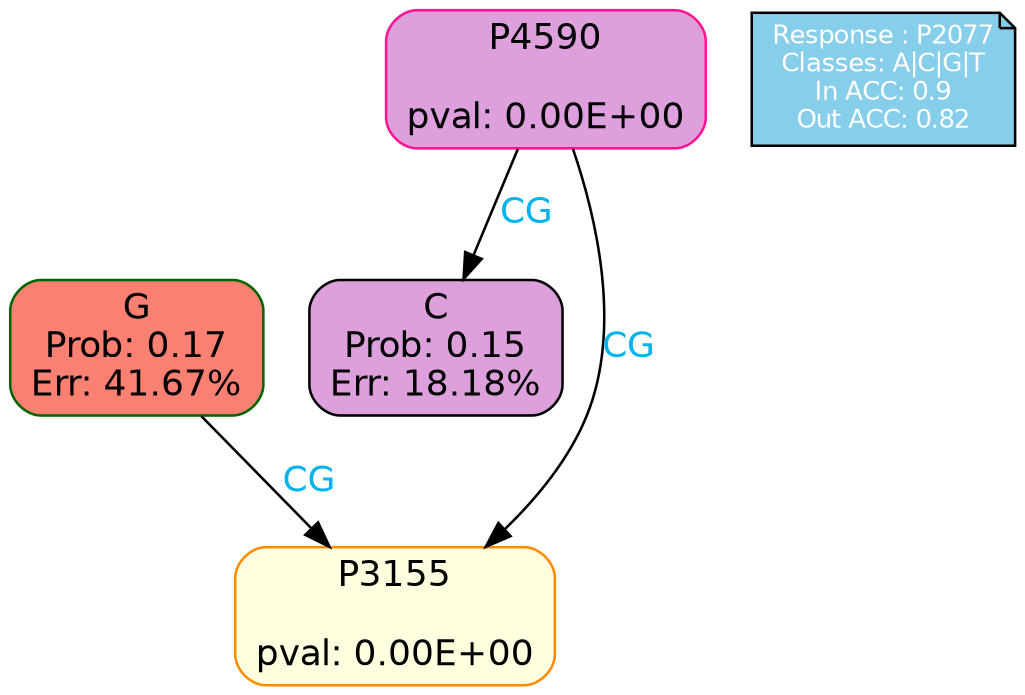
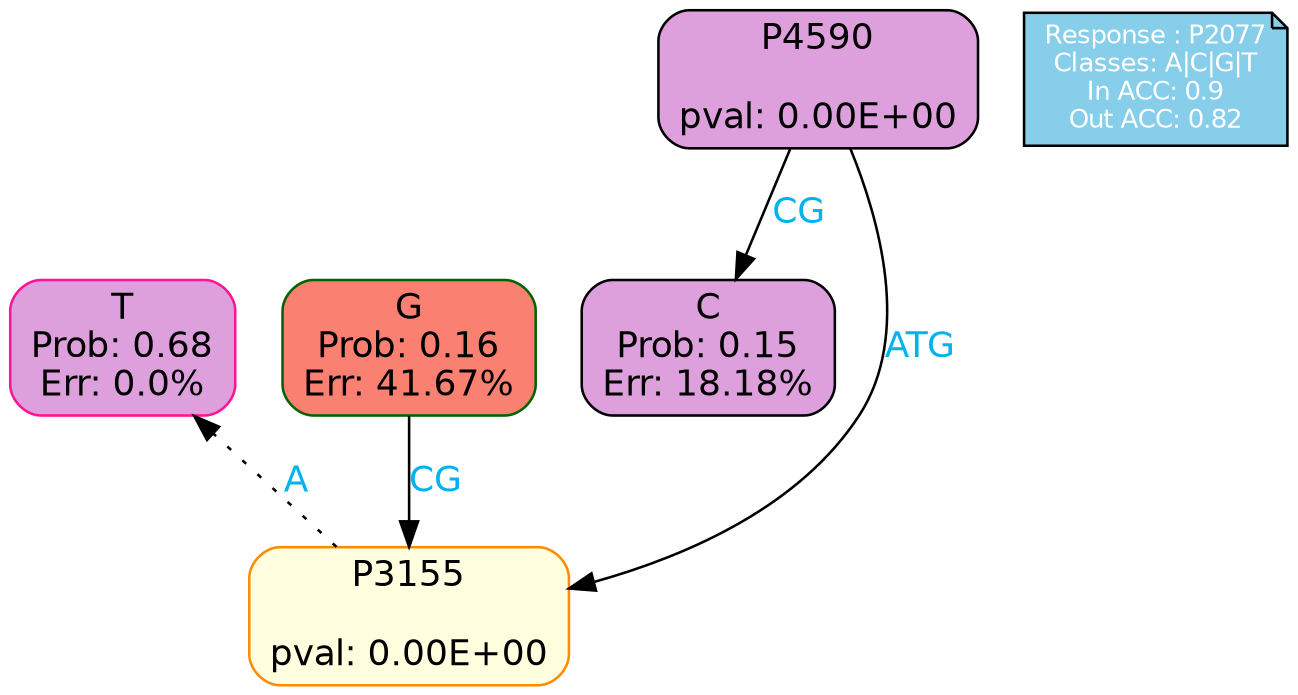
node "P4590 pval: 0.00E+00": color deeppink -> black
node "T Prob: 0.68 Err: 0.0%": added
node "G Prob: 0.17 Err: 41.67%": label "G Prob: 0.17 Err: 41.67%" -> "G Prob: 0.16 Err: 41.67%"
edge "P4590 pval: 0.00E+00" -> "P3155 pval: 0.00E+00": label "CG" -> "ATG"
